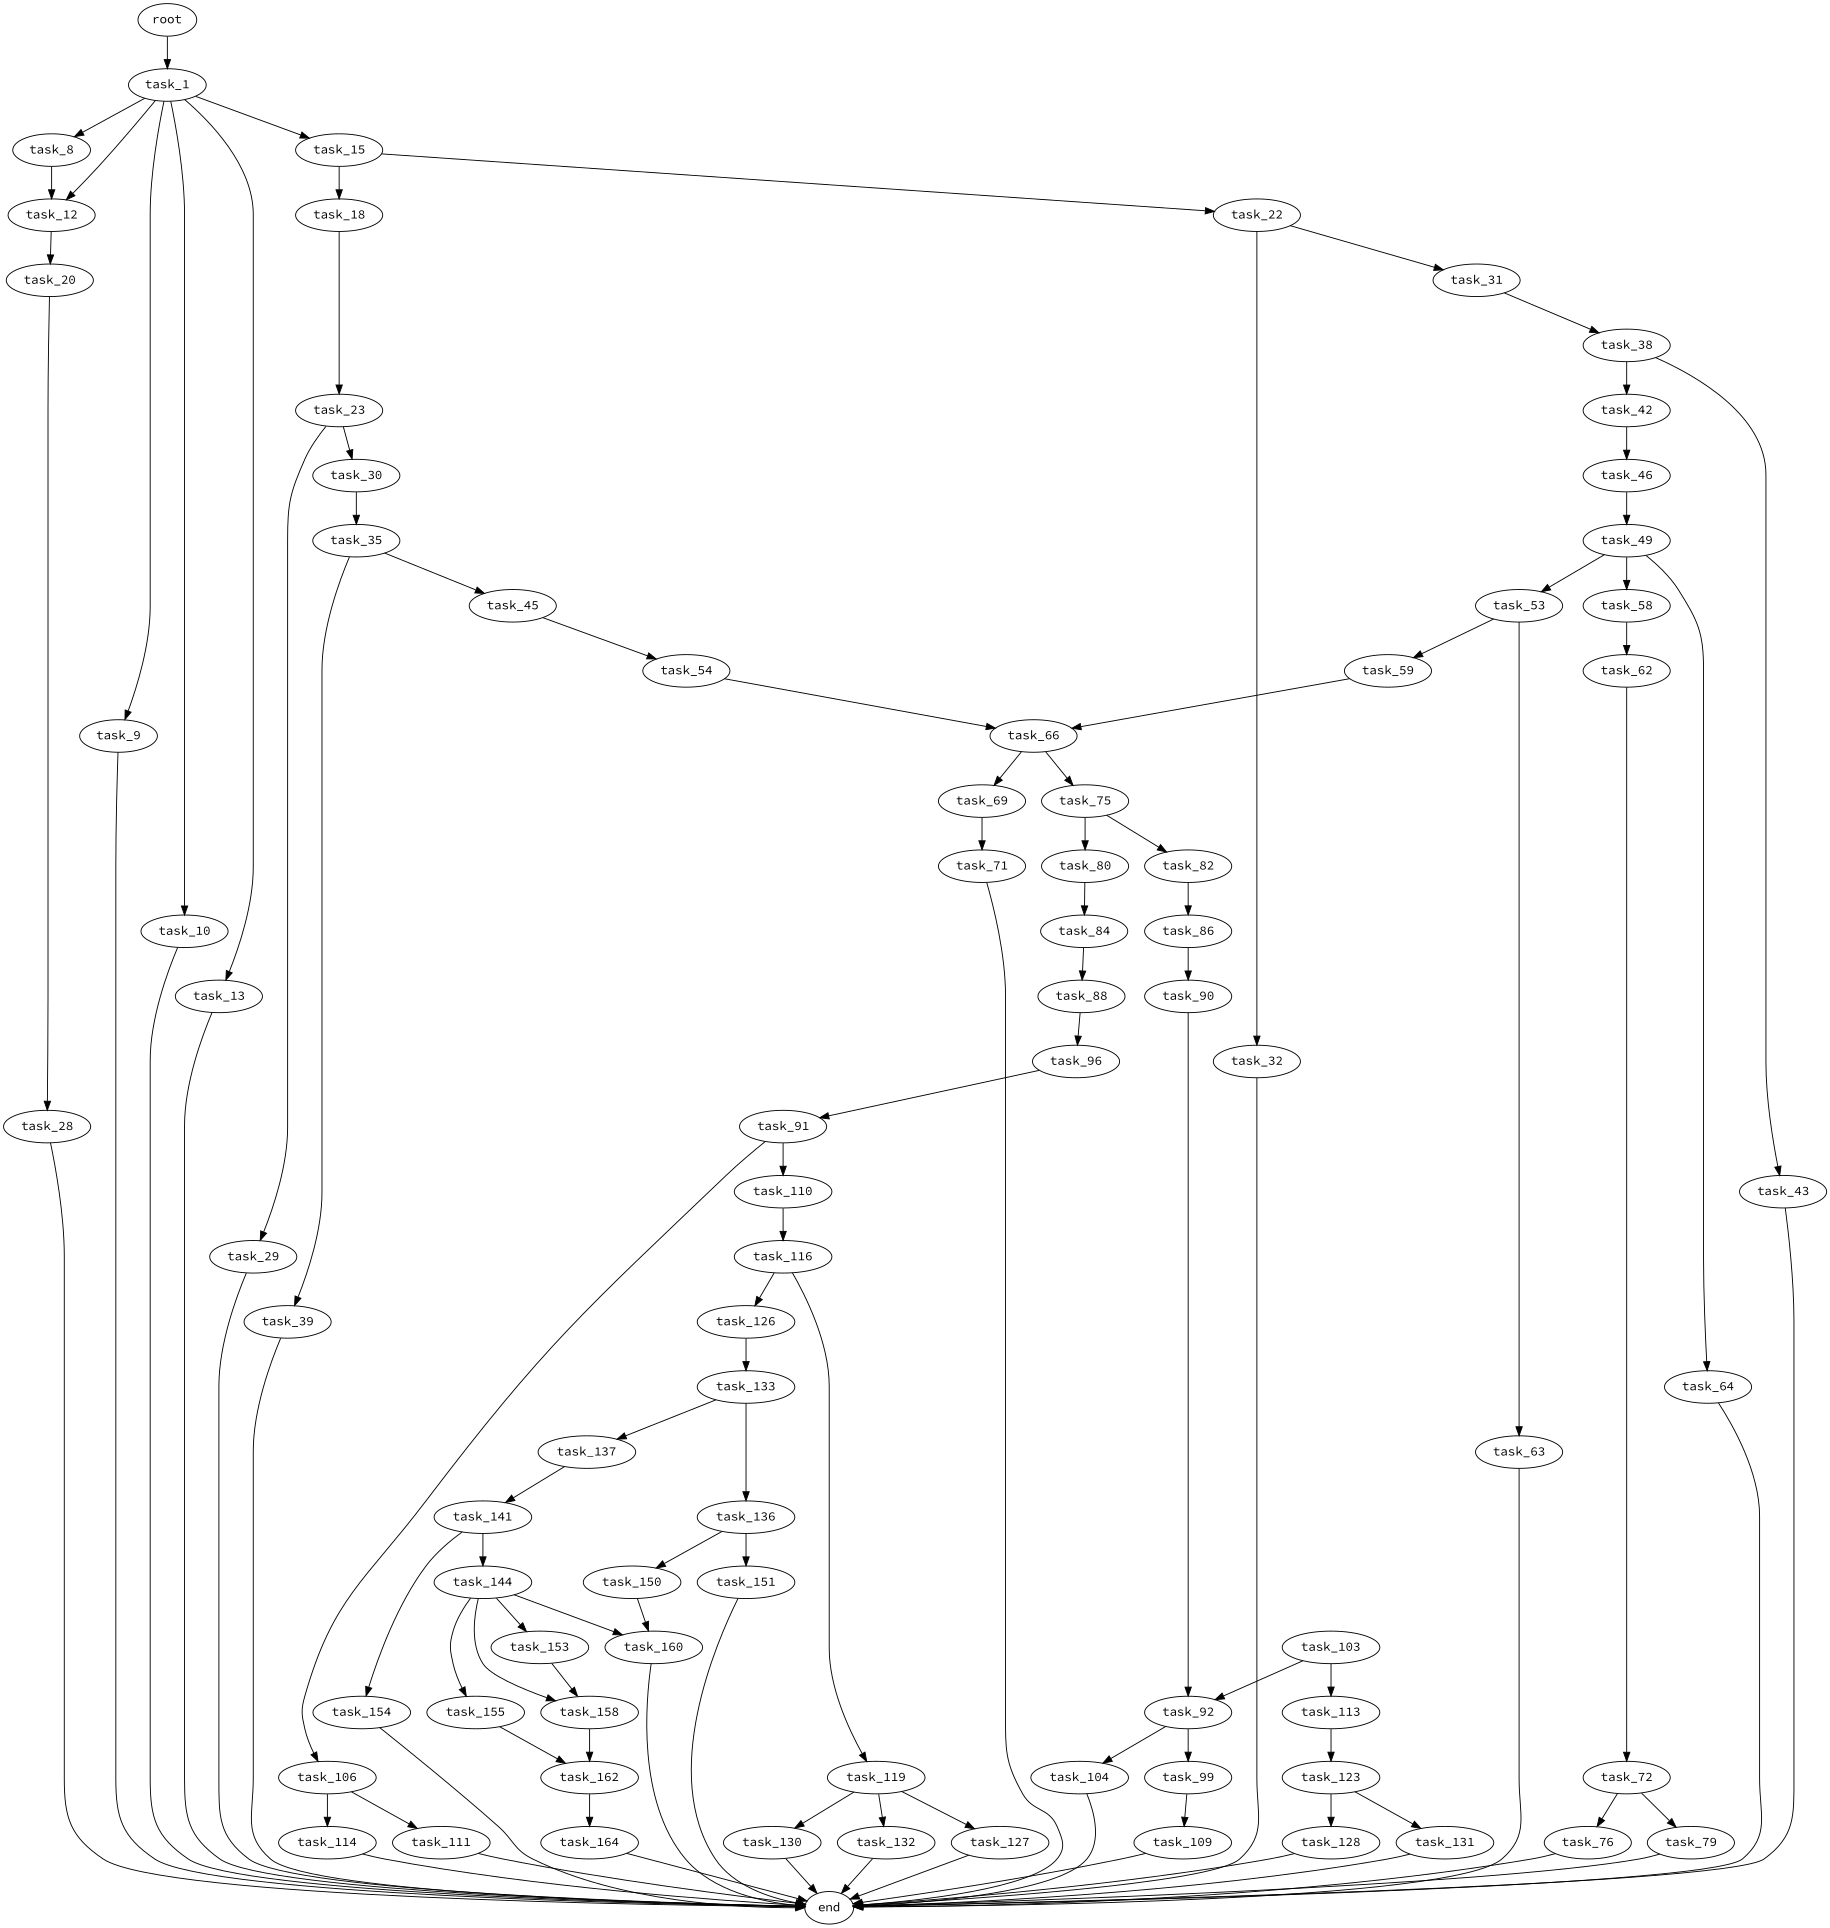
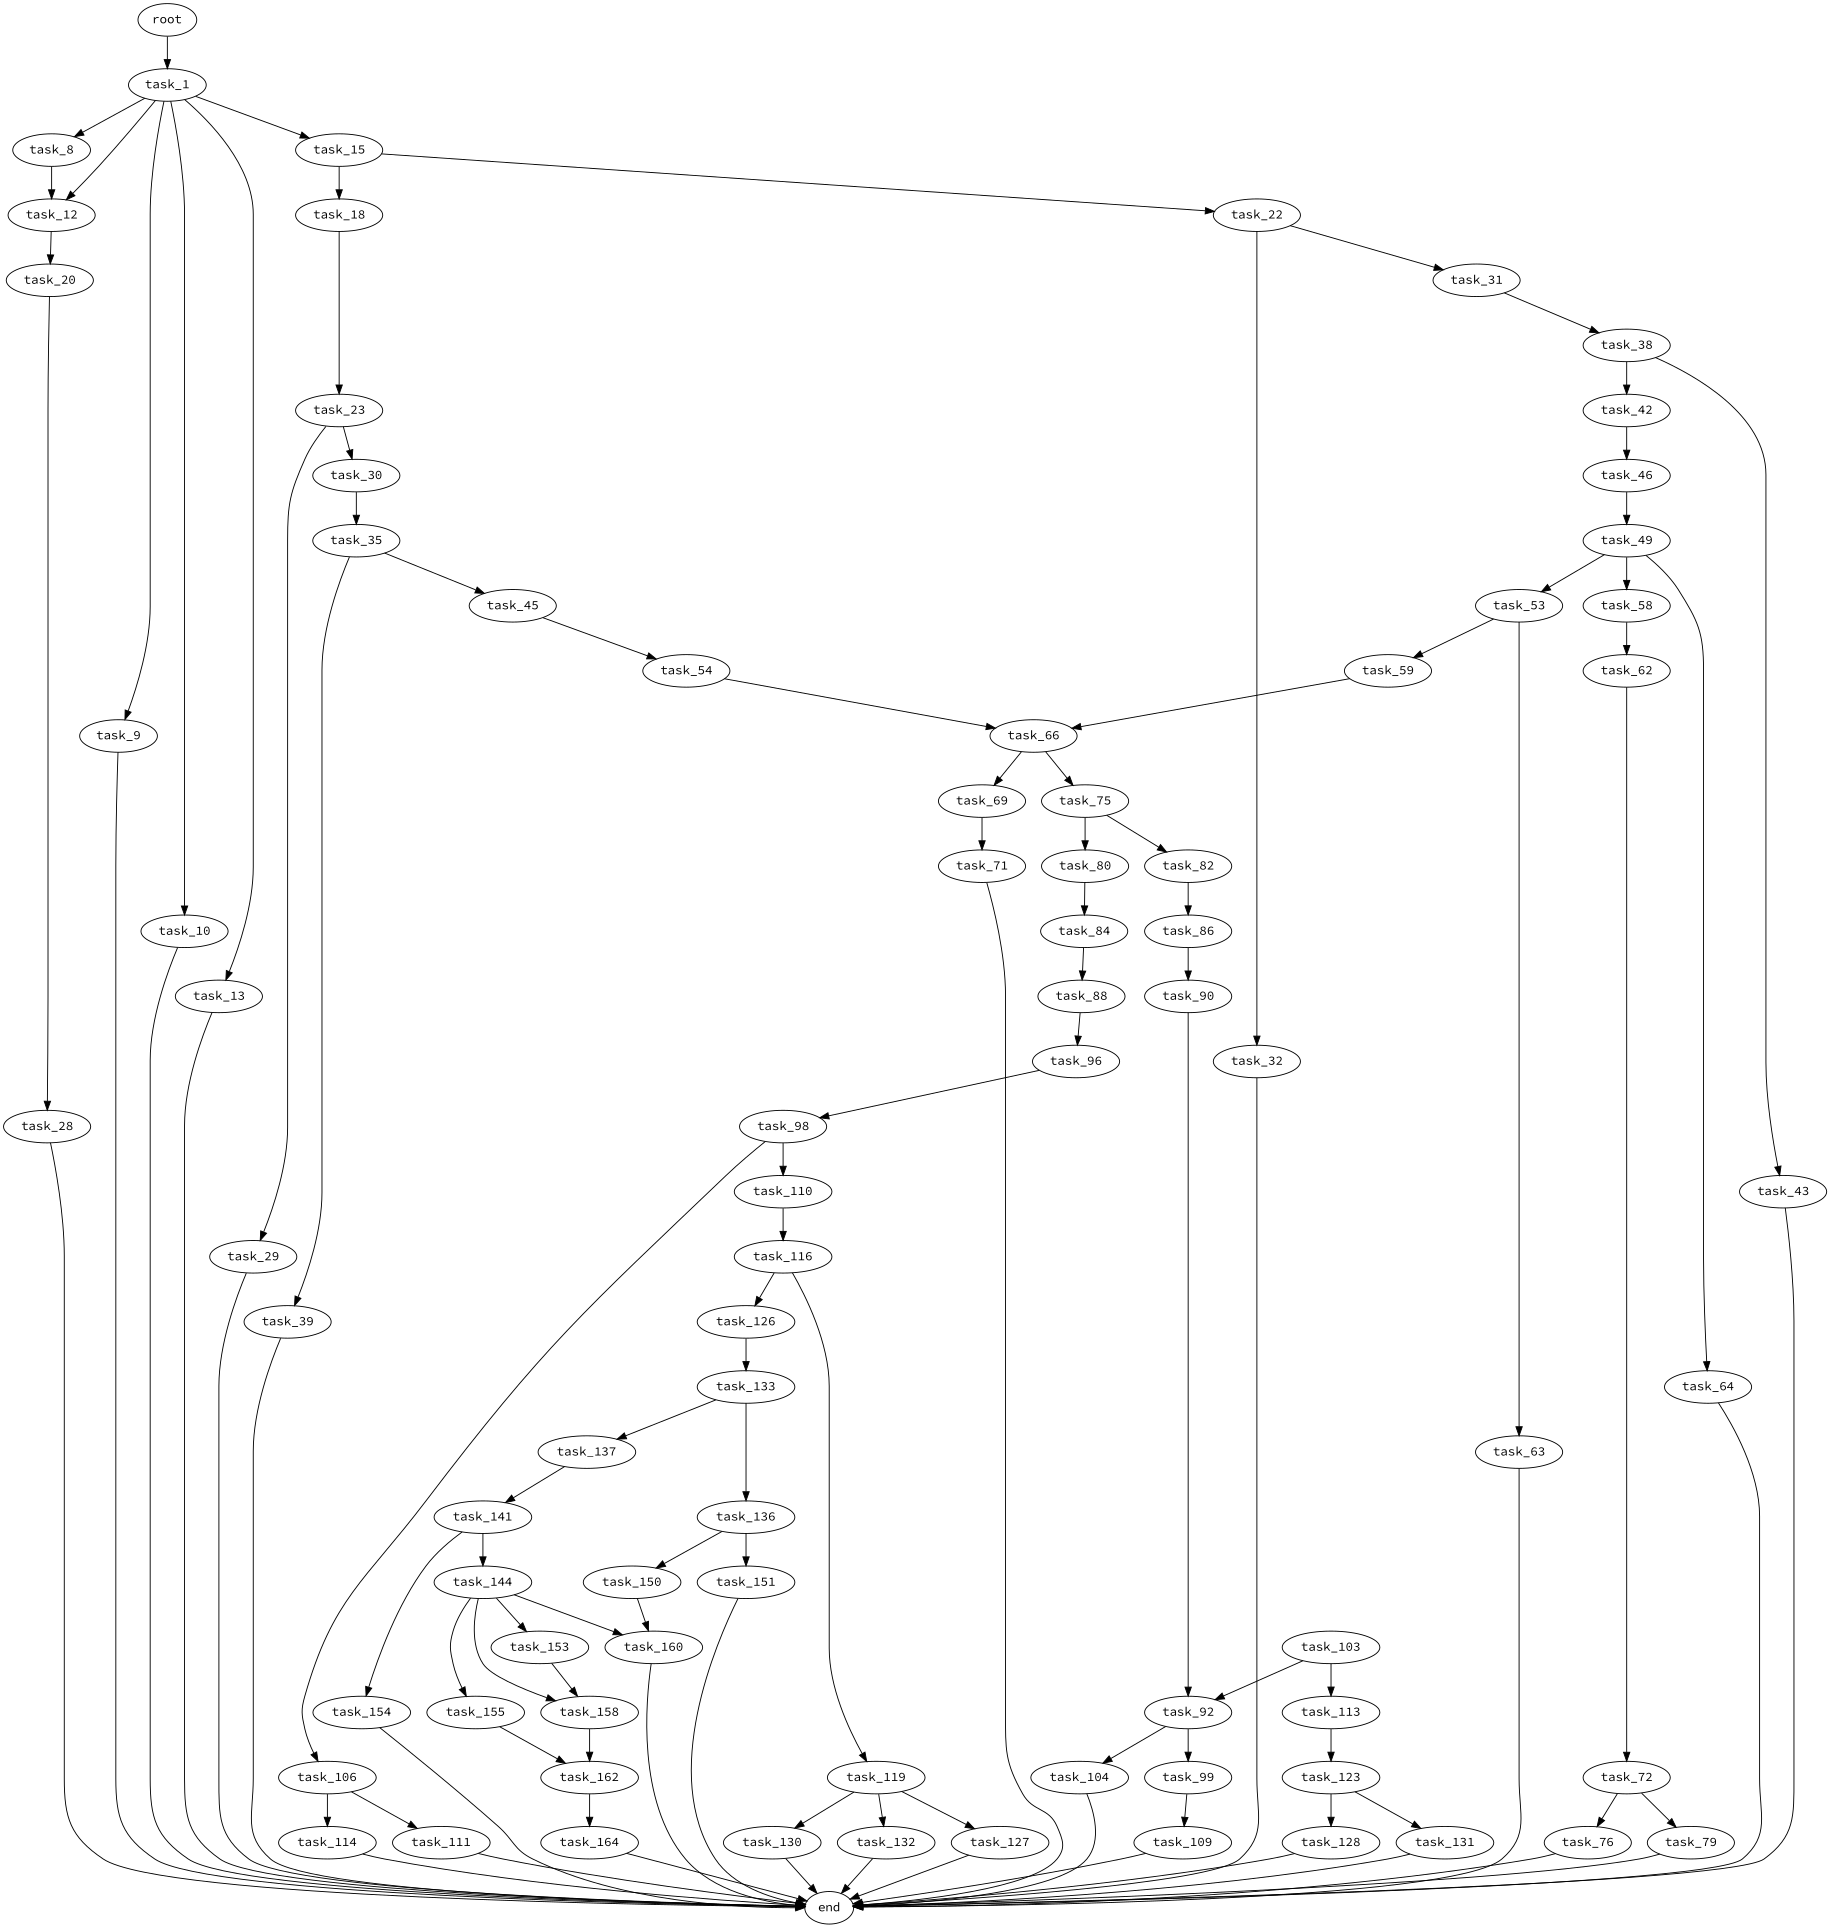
node "task_91": label "task_91" -> "task_98"
